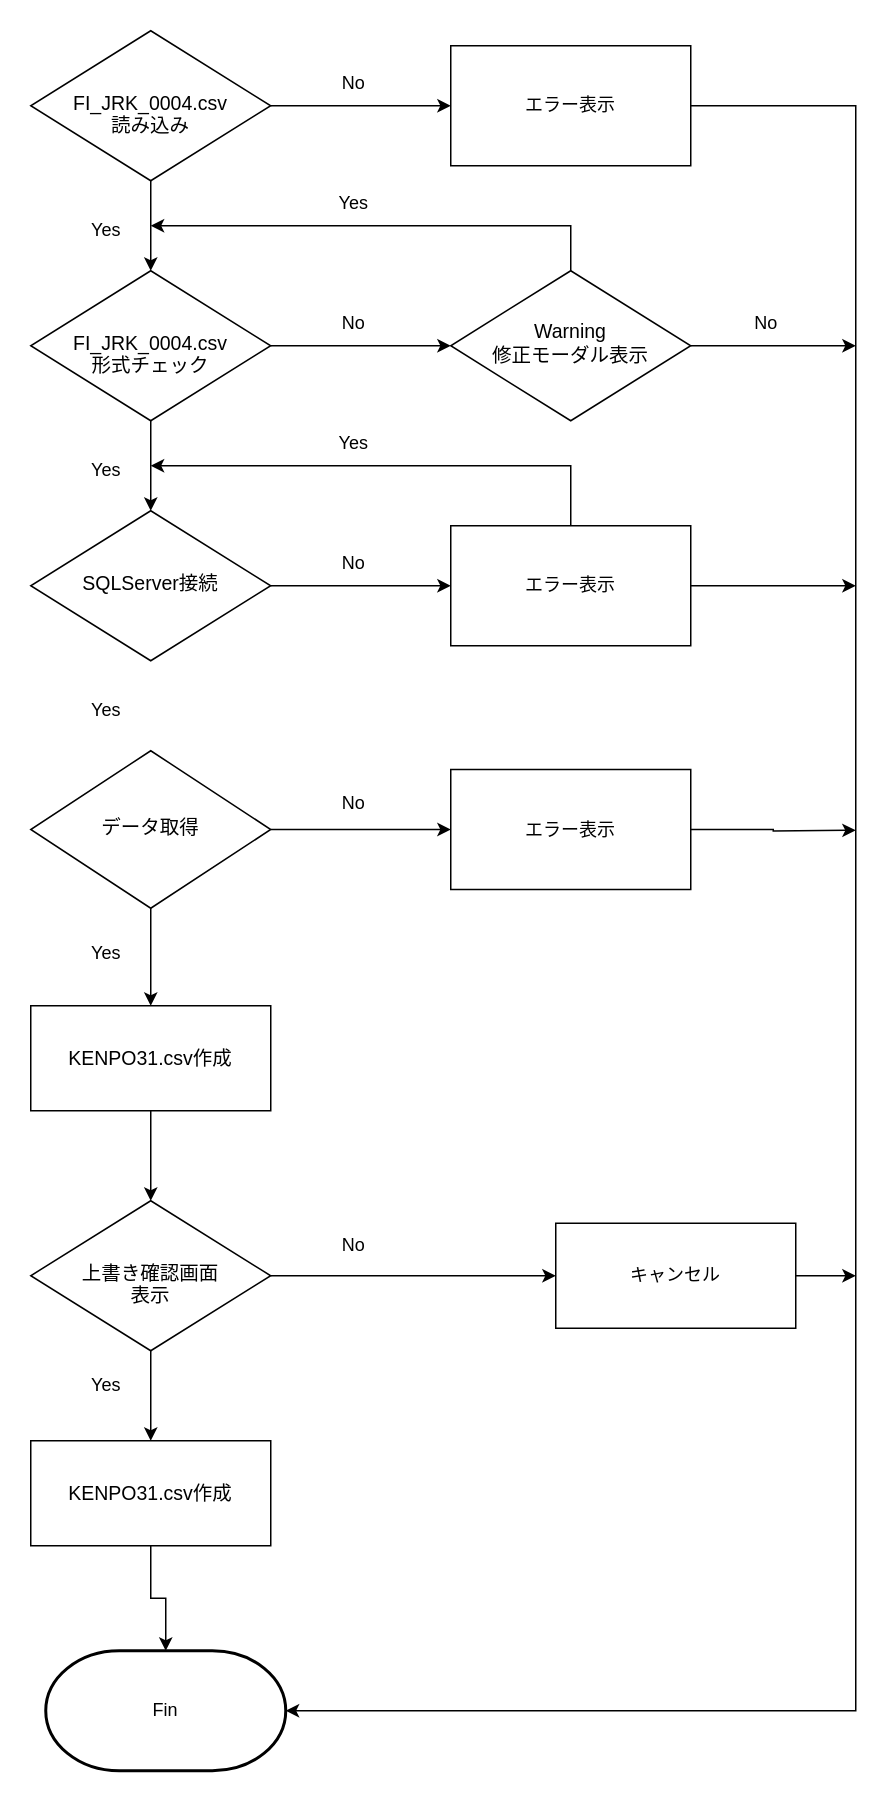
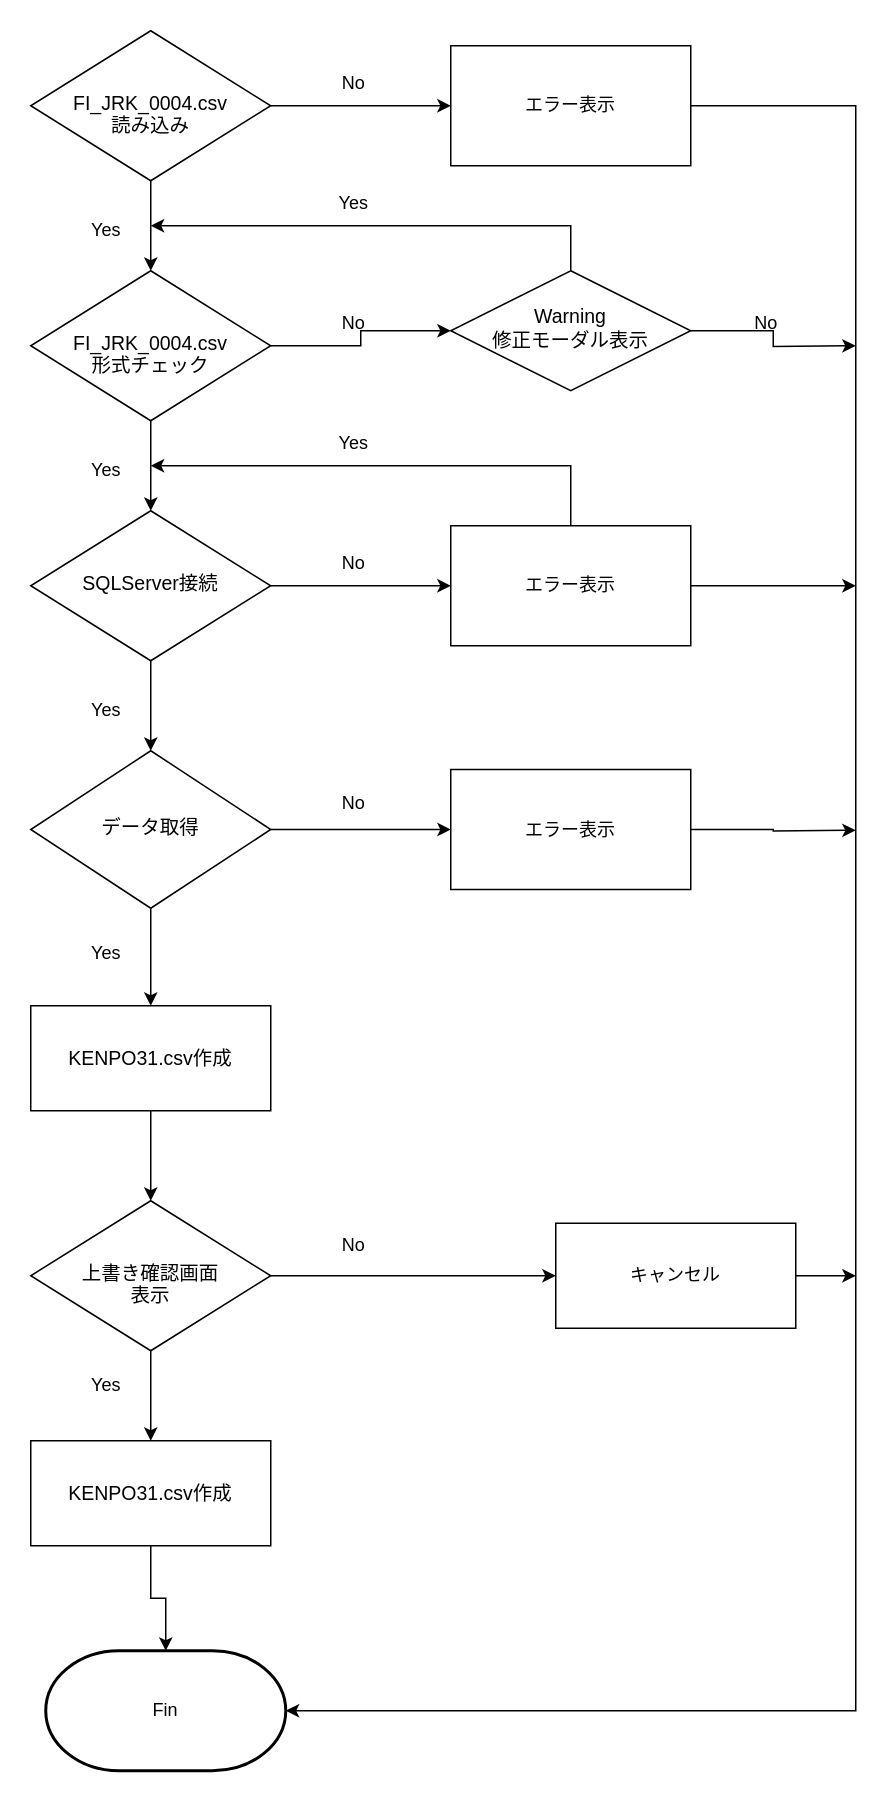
node "Warning 修正モーダル表示": size 240x150 -> 240x120
edge "SQLServer接続" -> "データ取得": added
